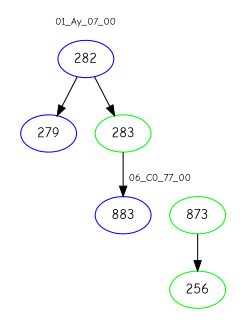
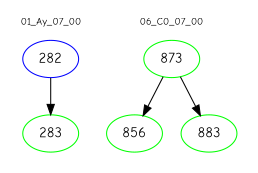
node "279": removed
edge "283" -> "883": now "873" -> "883"
cluster "06_C0_77_00": label "06_C0_77_00" -> "06_C0_07_00"
node "883": color blue -> green
node "256": label "256" -> "856"
